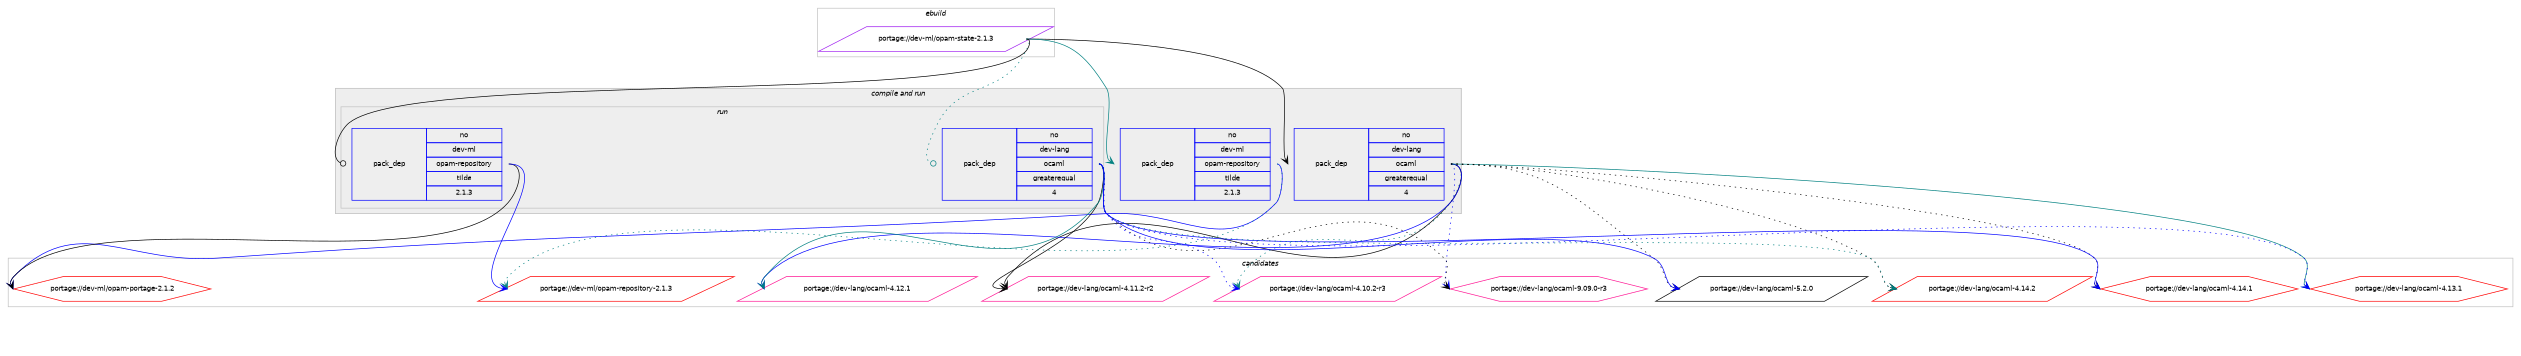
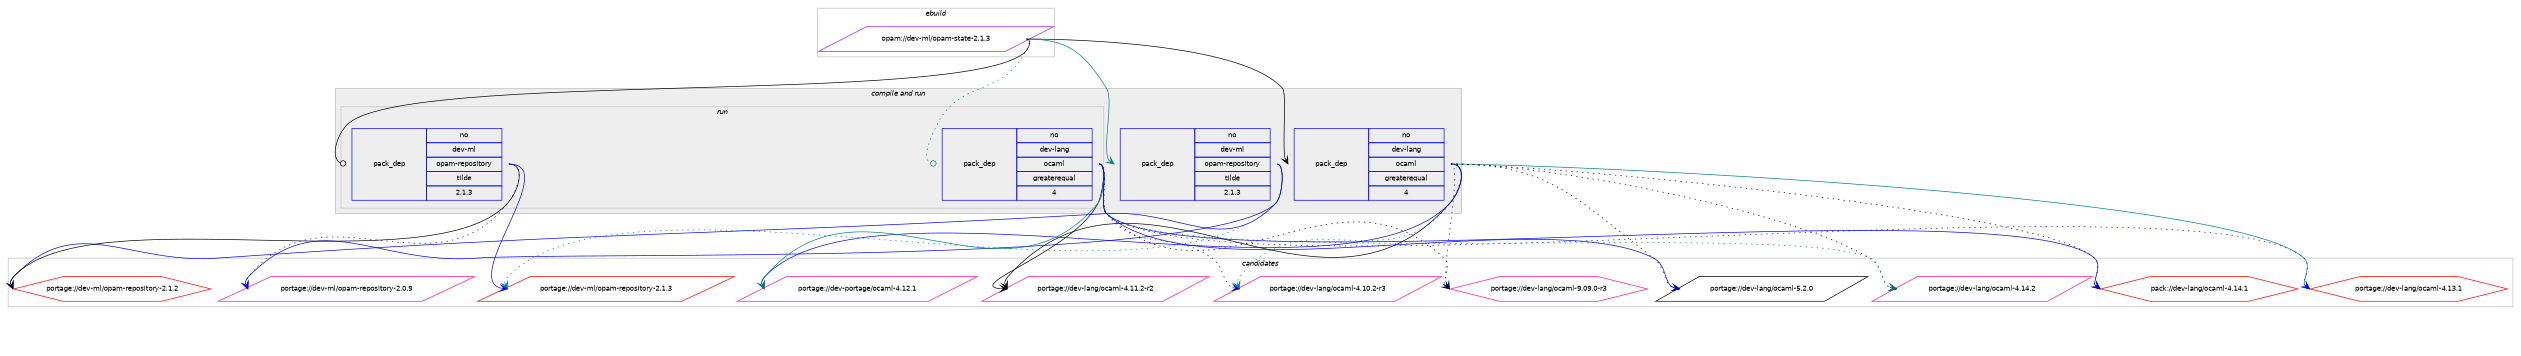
node "portage://dev-ml/opam-state-2.1.3": label "portage://dev-ml/opam-state-2.1.3" -> "opam://dev-ml/opam-state-2.1.3"
node "portage://dev-ml/opam-portage-2.1.2": label "portage://dev-ml/opam-portage-2.1.2" -> "portage://dev-ml/opam-repository-2.1.2"
node "portage://dev-ml/opam-repository-2.0.9": added
node "portage://dev-lang/ocaml-4.12.1": label "portage://dev-lang/ocaml-4.12.1" -> "portage://dev-portage/ocaml-4.12.1"
node "portage://dev-lang/ocaml-4.14.2": color red -> deeppink
node "portage://dev-lang/ocaml-4.14.1": label "portage://dev-lang/ocaml-4.14.1" -> "pack://dev-lang/ocaml-4.14.1"
